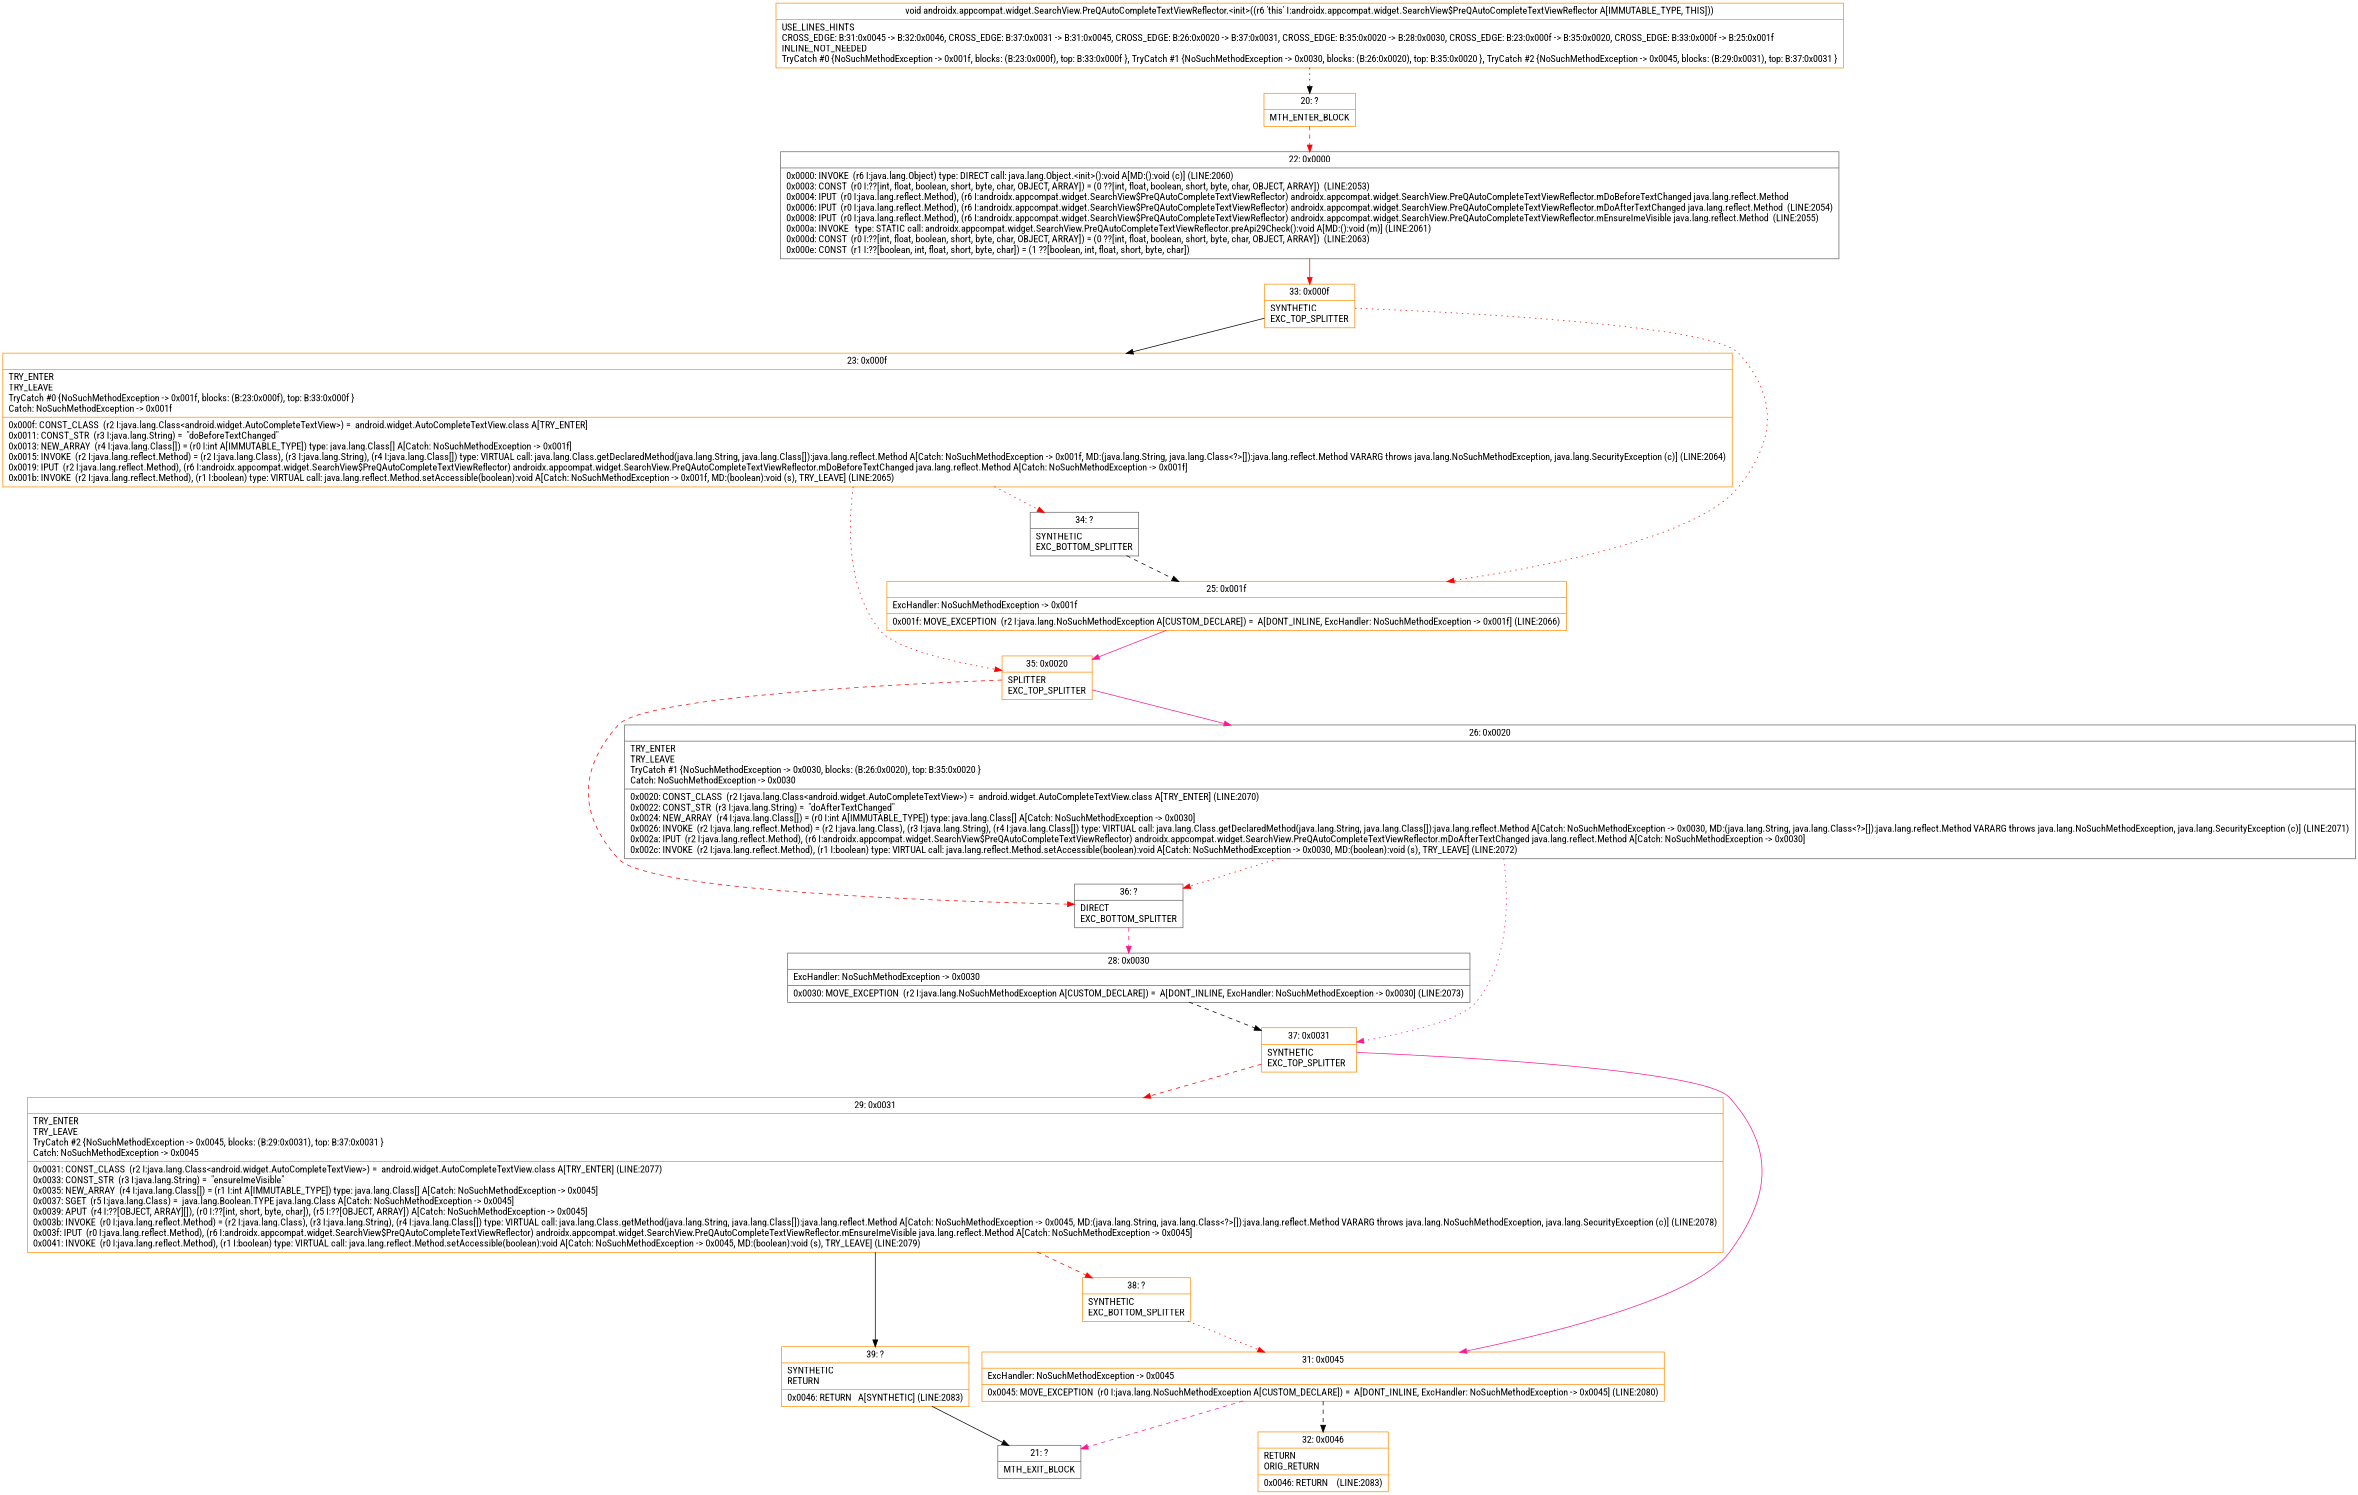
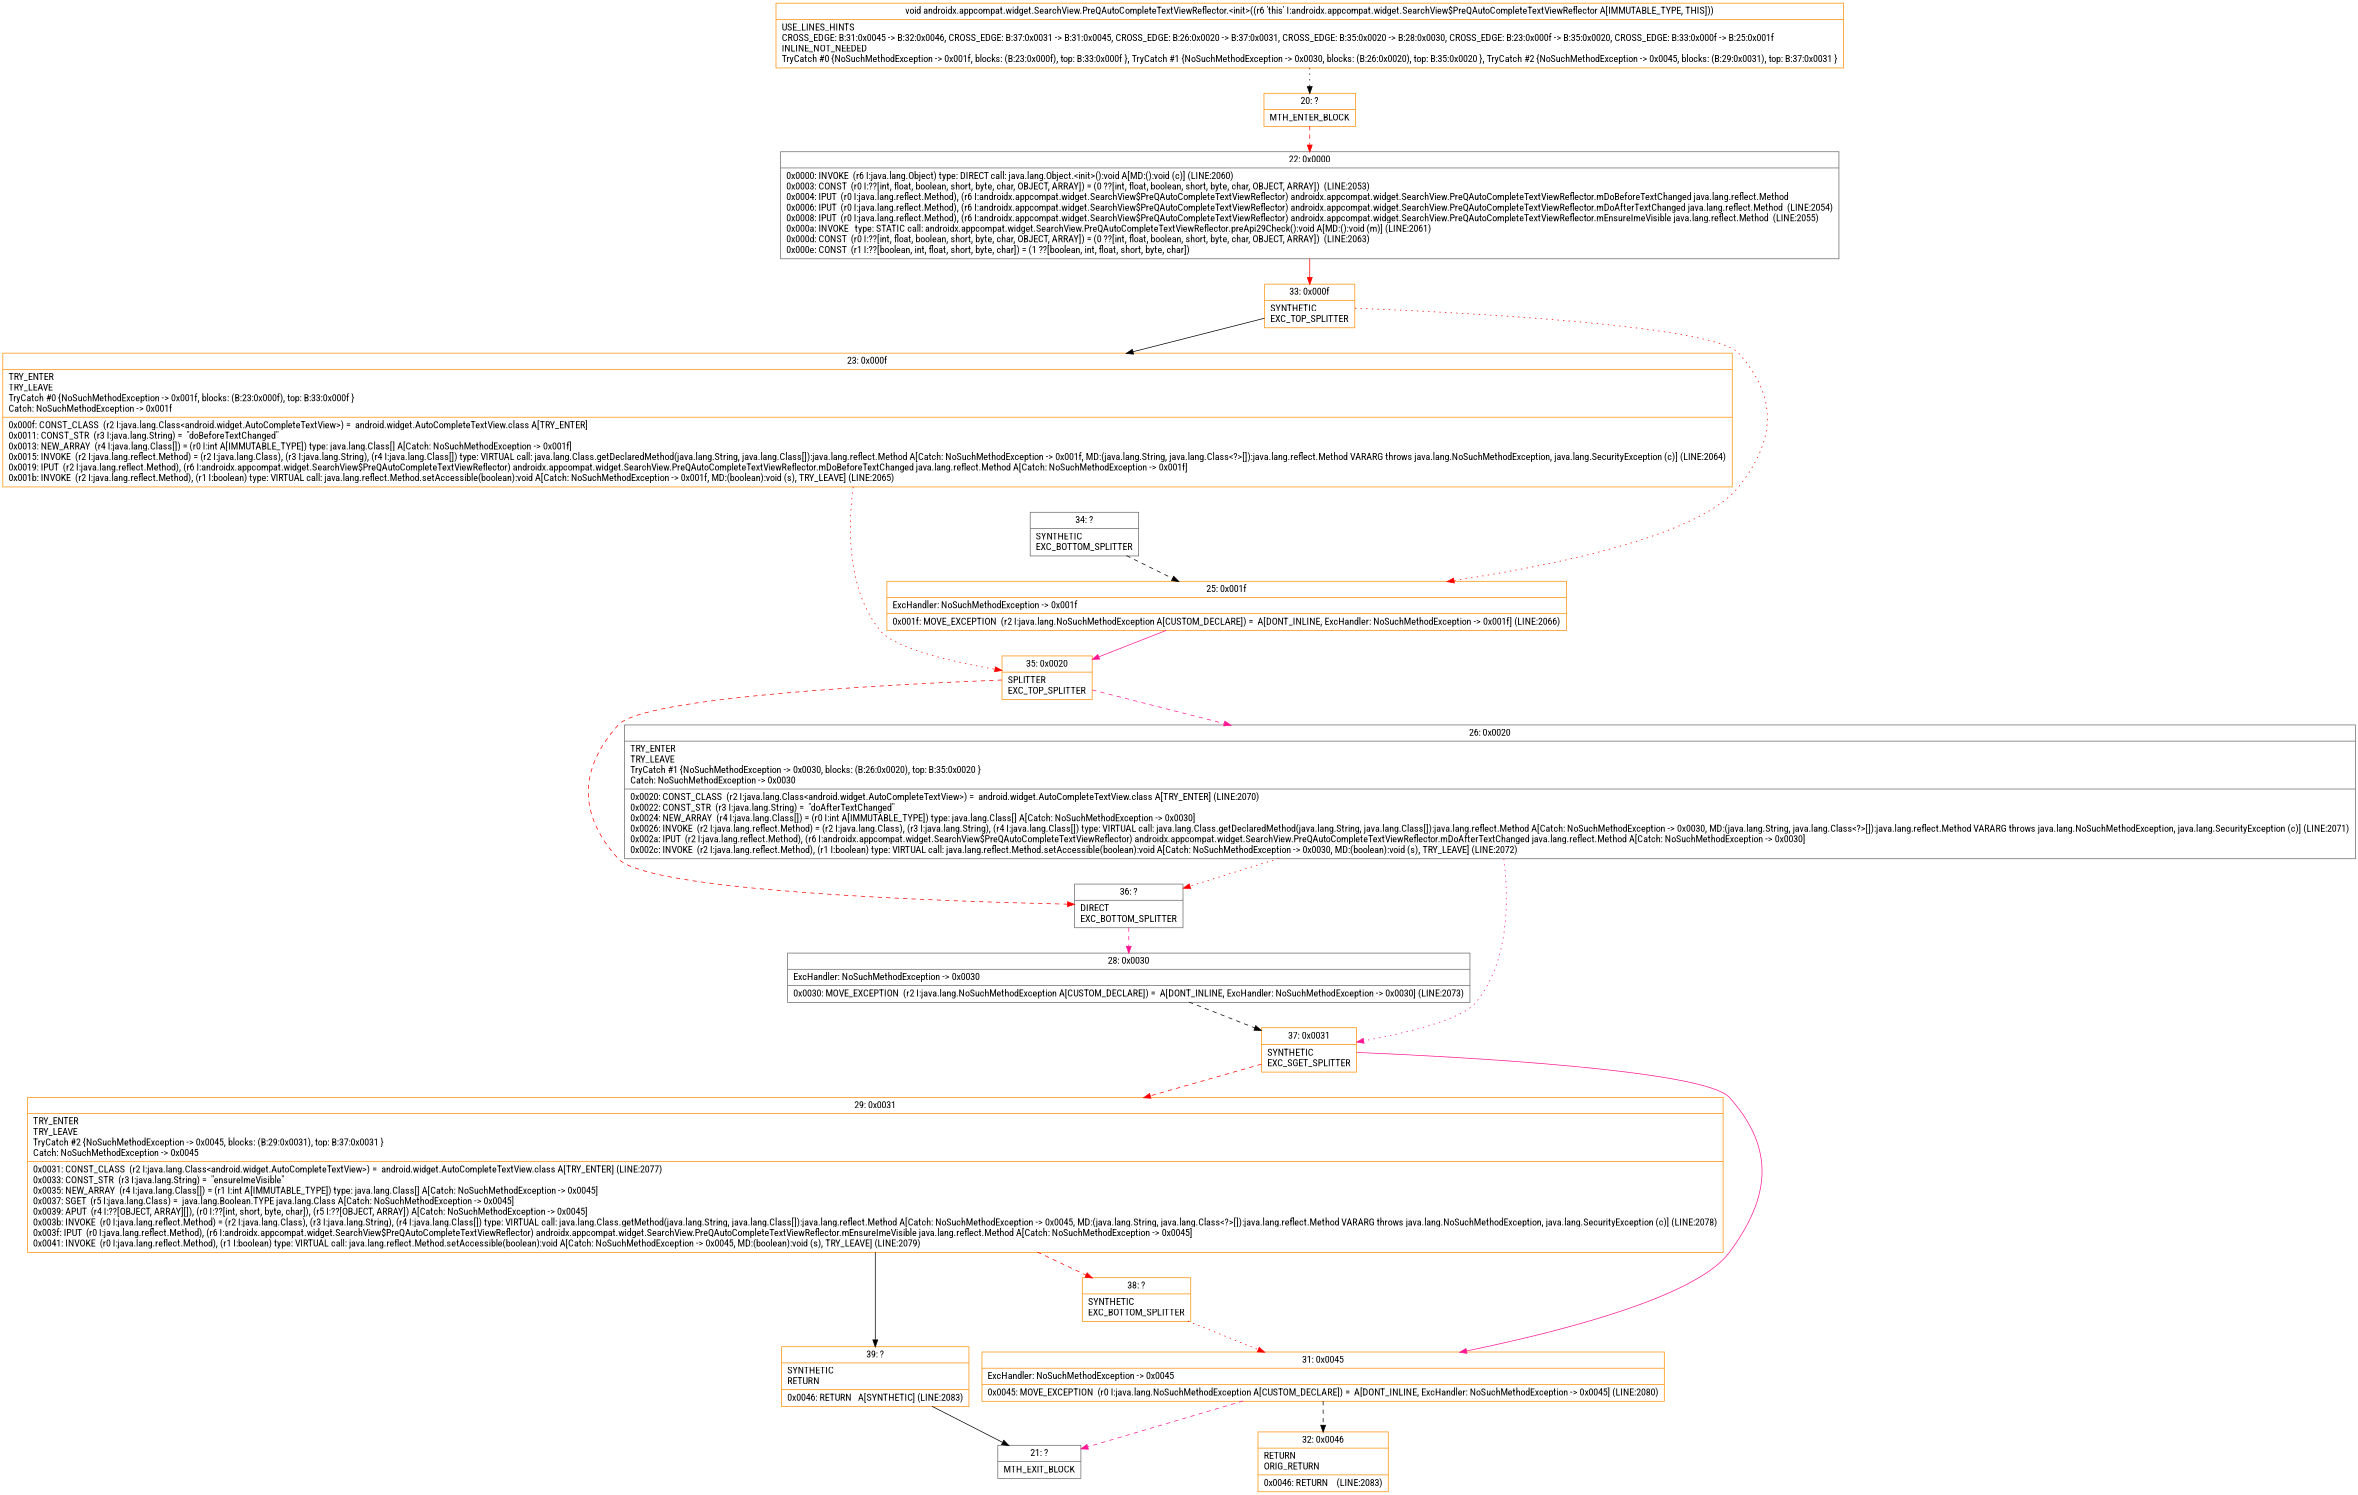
edge "23: 0x000f" -> "34: ?": removed
edge "35: 0x0020" -> "26: 0x0020": style solid -> dashed
node "37: 0x0031": text "EXC_TOP_SPLITTER" -> "EXC_SGET_SPLITTER"
